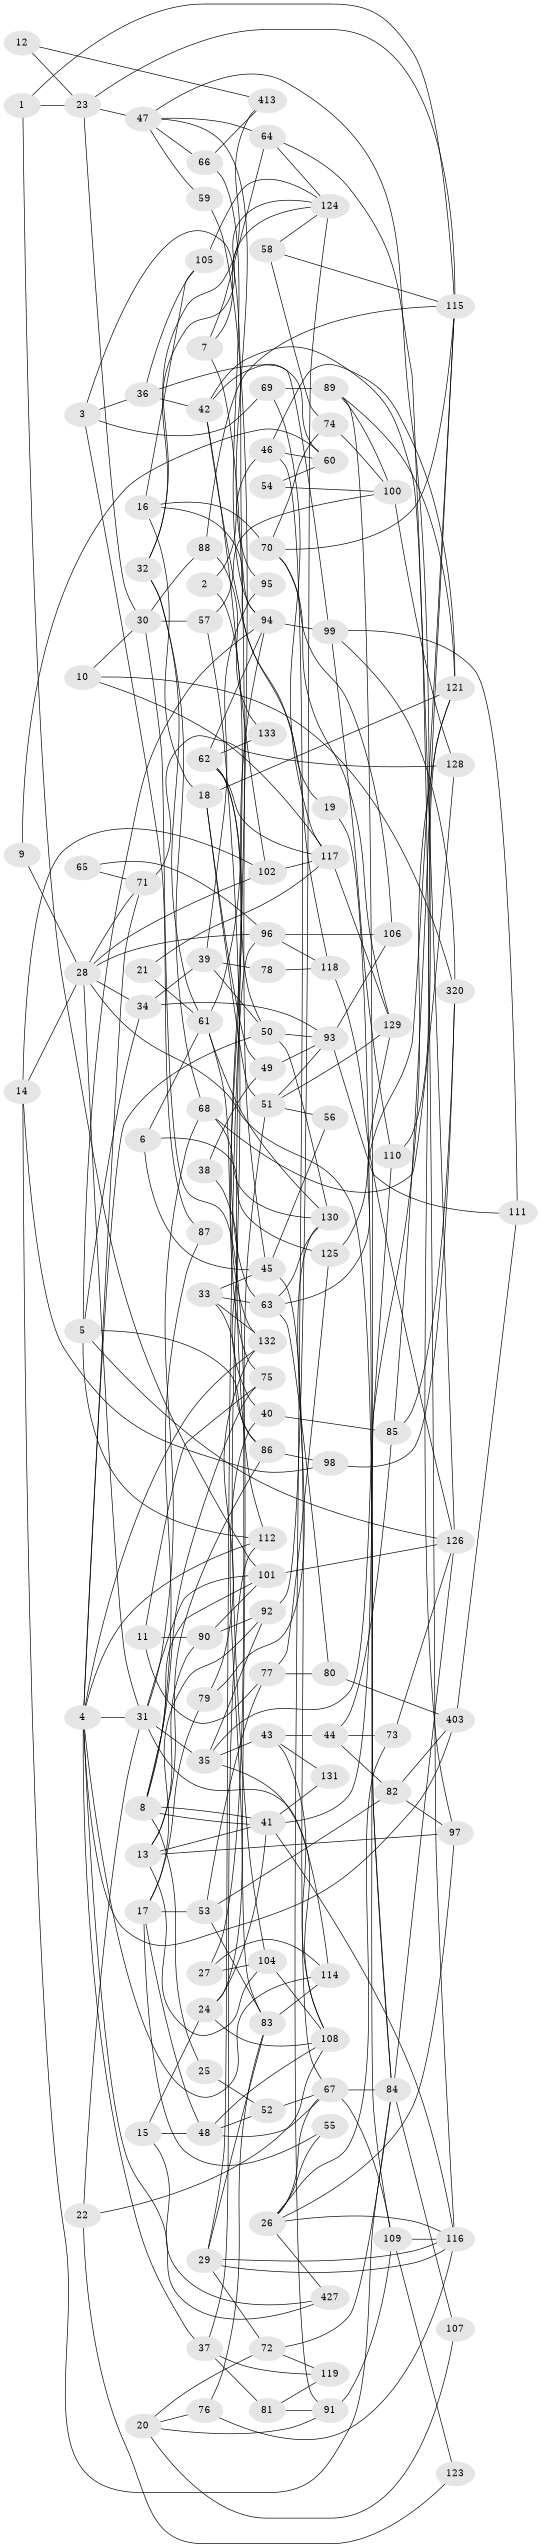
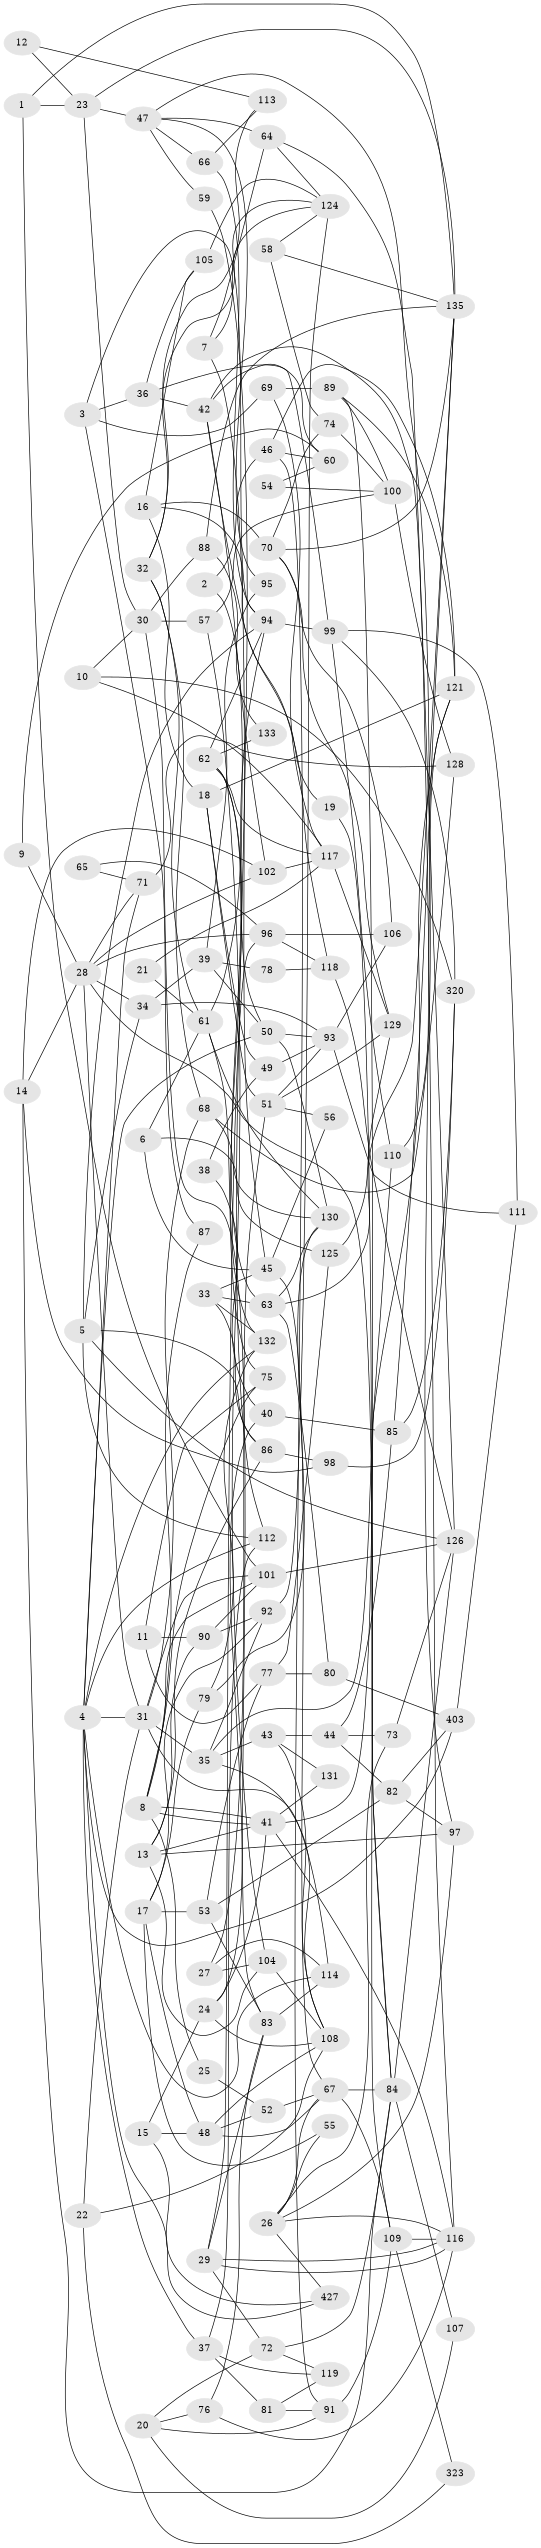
node "413": label "413" -> "113"
node "115": label "115" -> "135"
node "123": label "123" -> "323"
